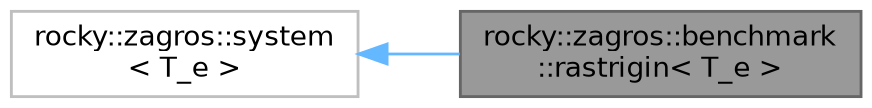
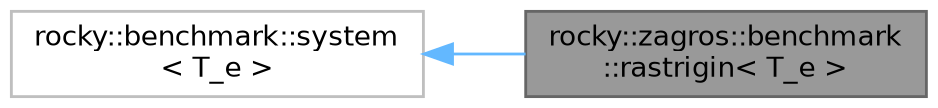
node "rocky::zagros::system < T_e >": label "rocky::zagros::system < T_e >" -> "rocky::benchmark::system < T_e >"
